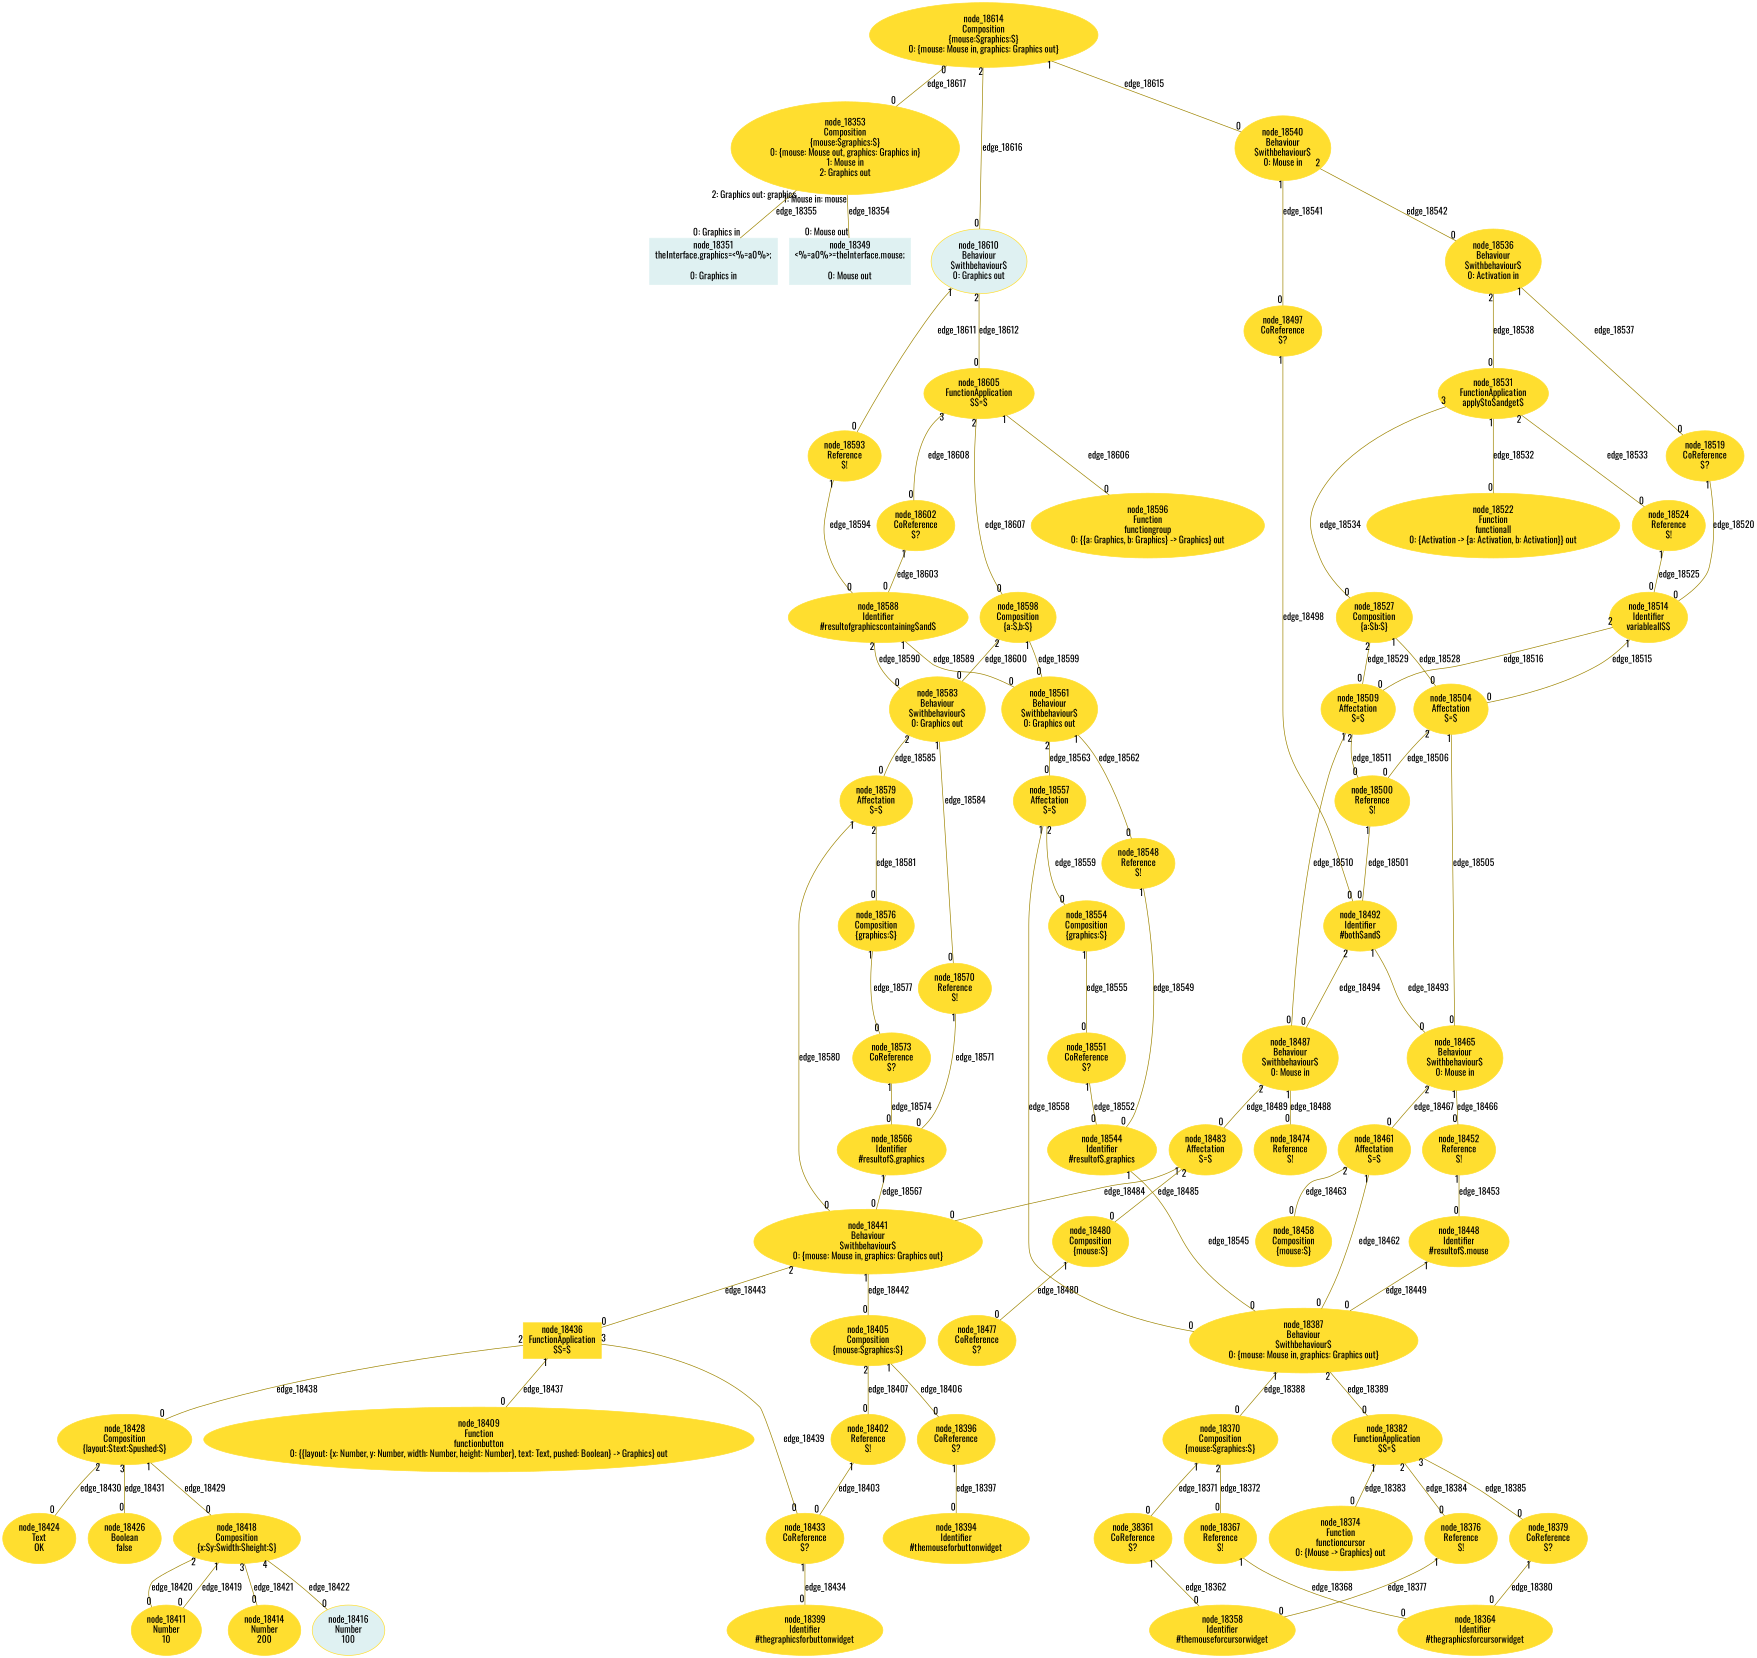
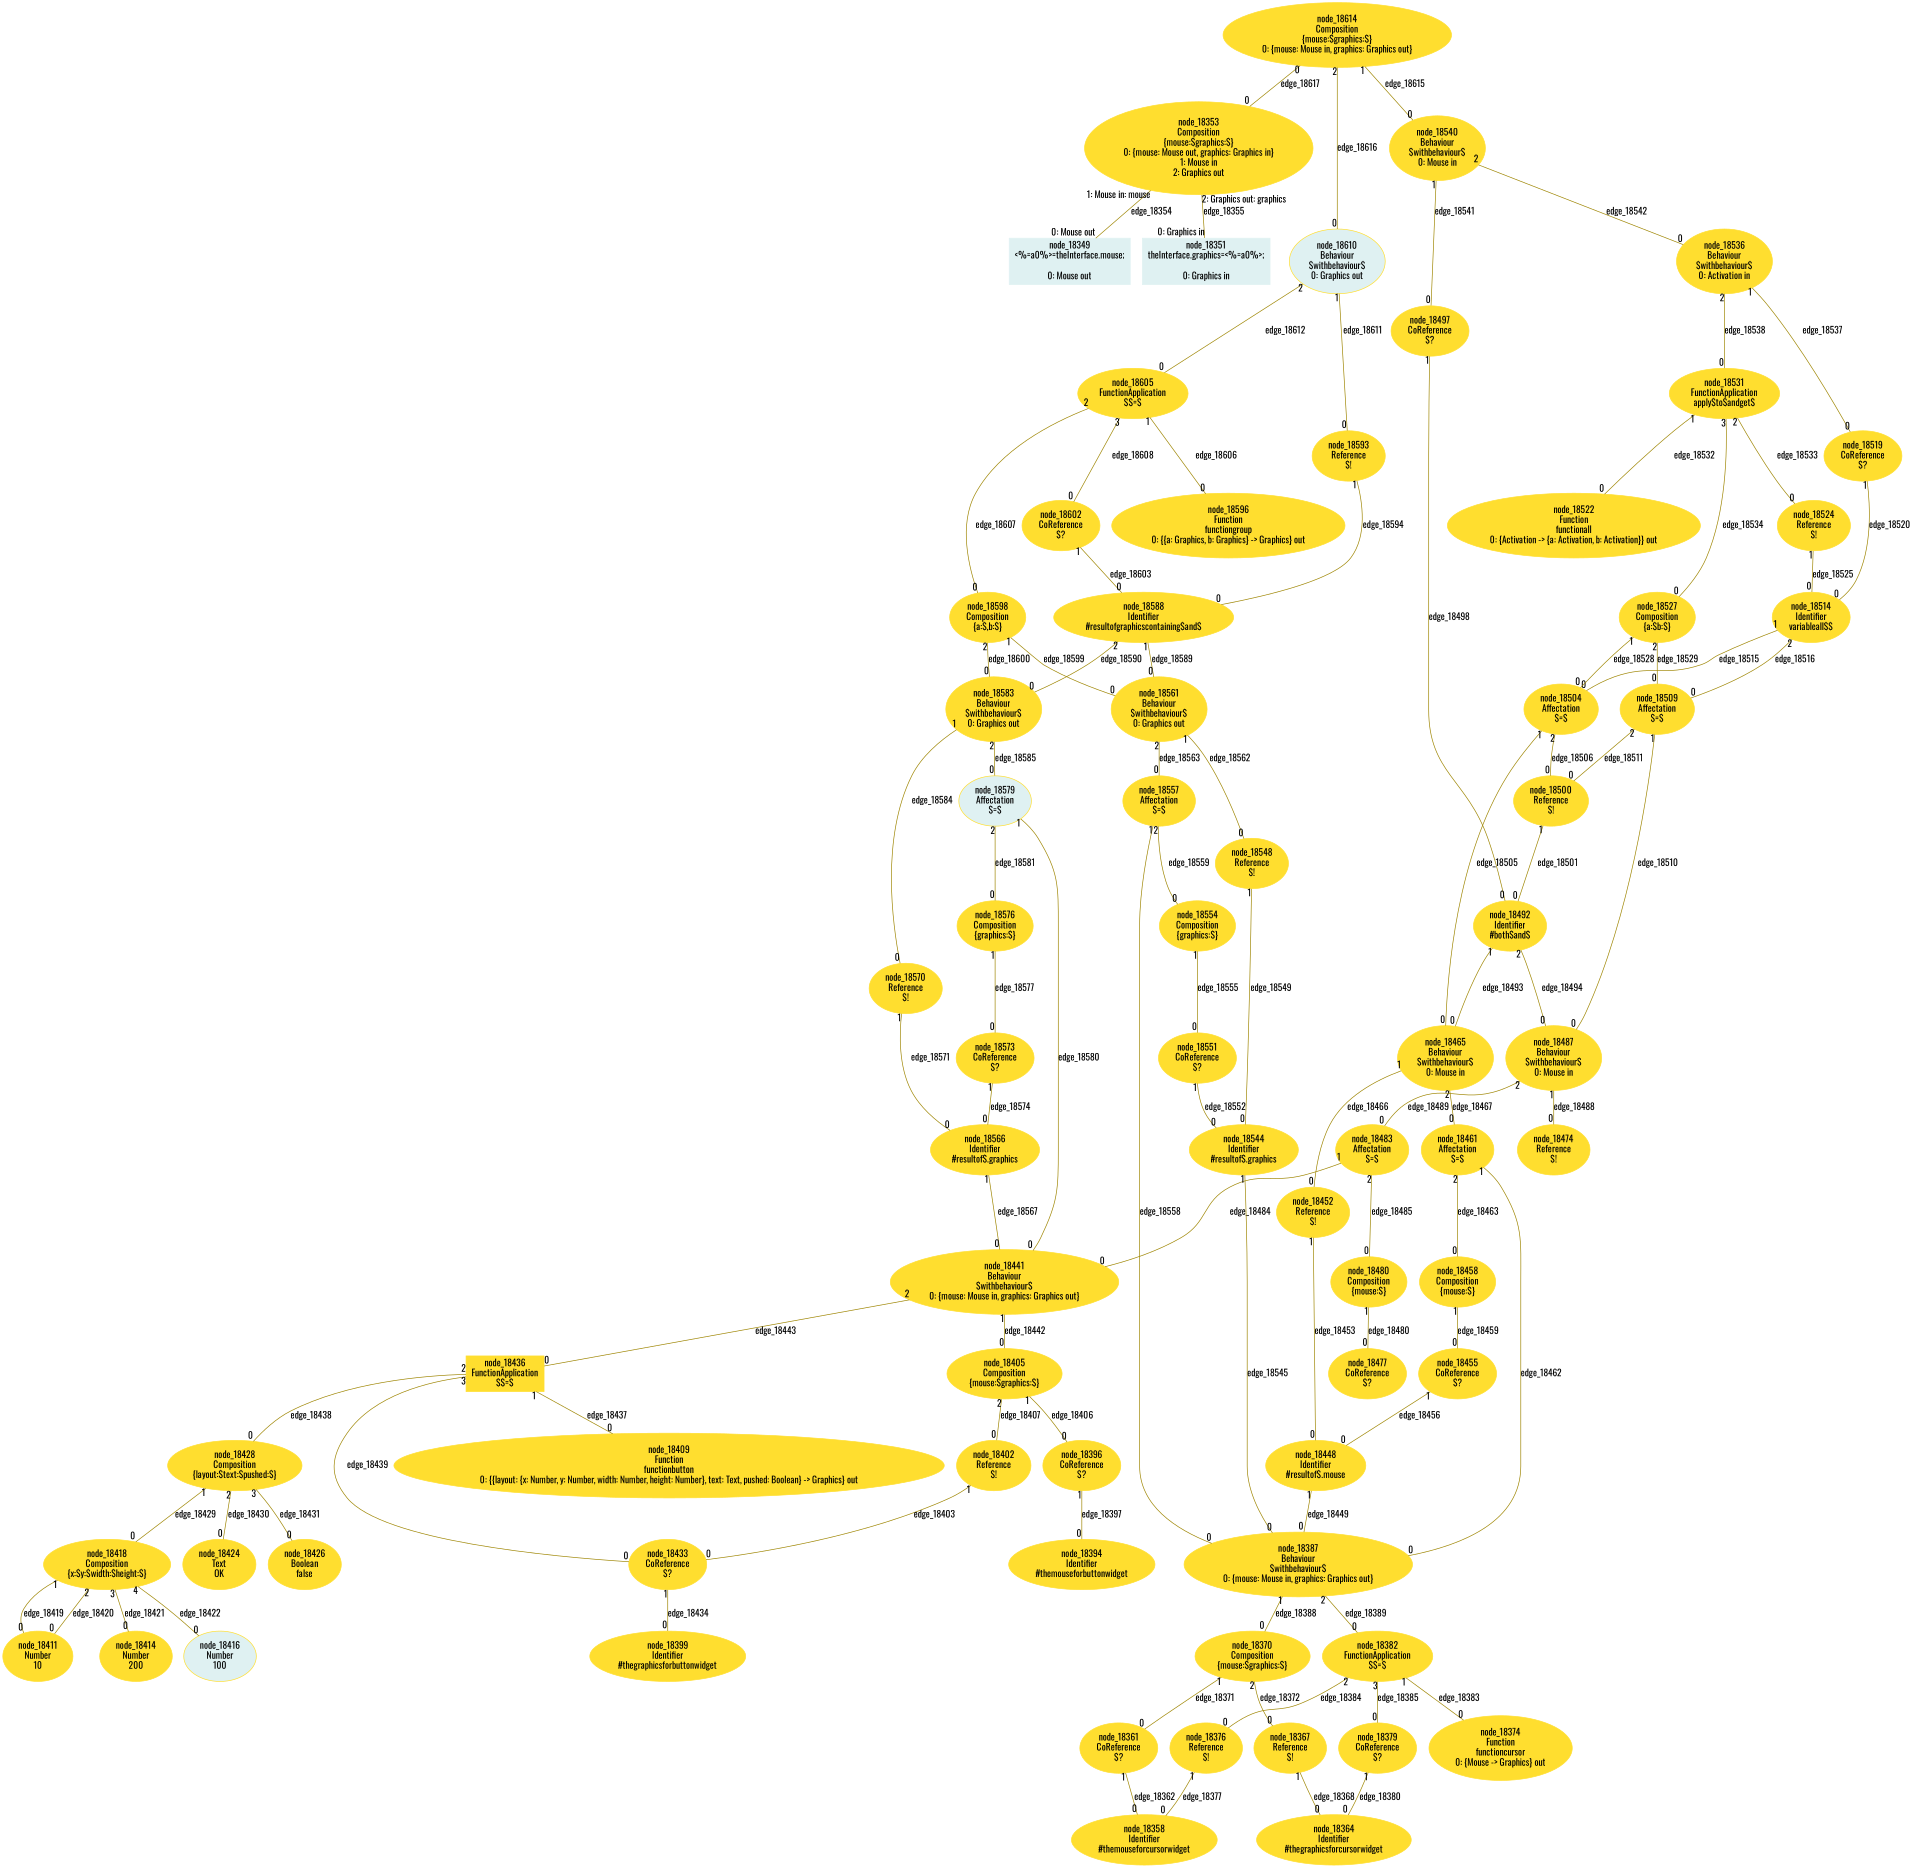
node "node_18579 Affectation $=$": fillcolor #ffde2f -> #dff1f2
node "node_18455 CoReference $?": added
node "node_38361 CoReference $?": label "node_38361 CoReference $?" -> "node_18361 CoReference $?"
